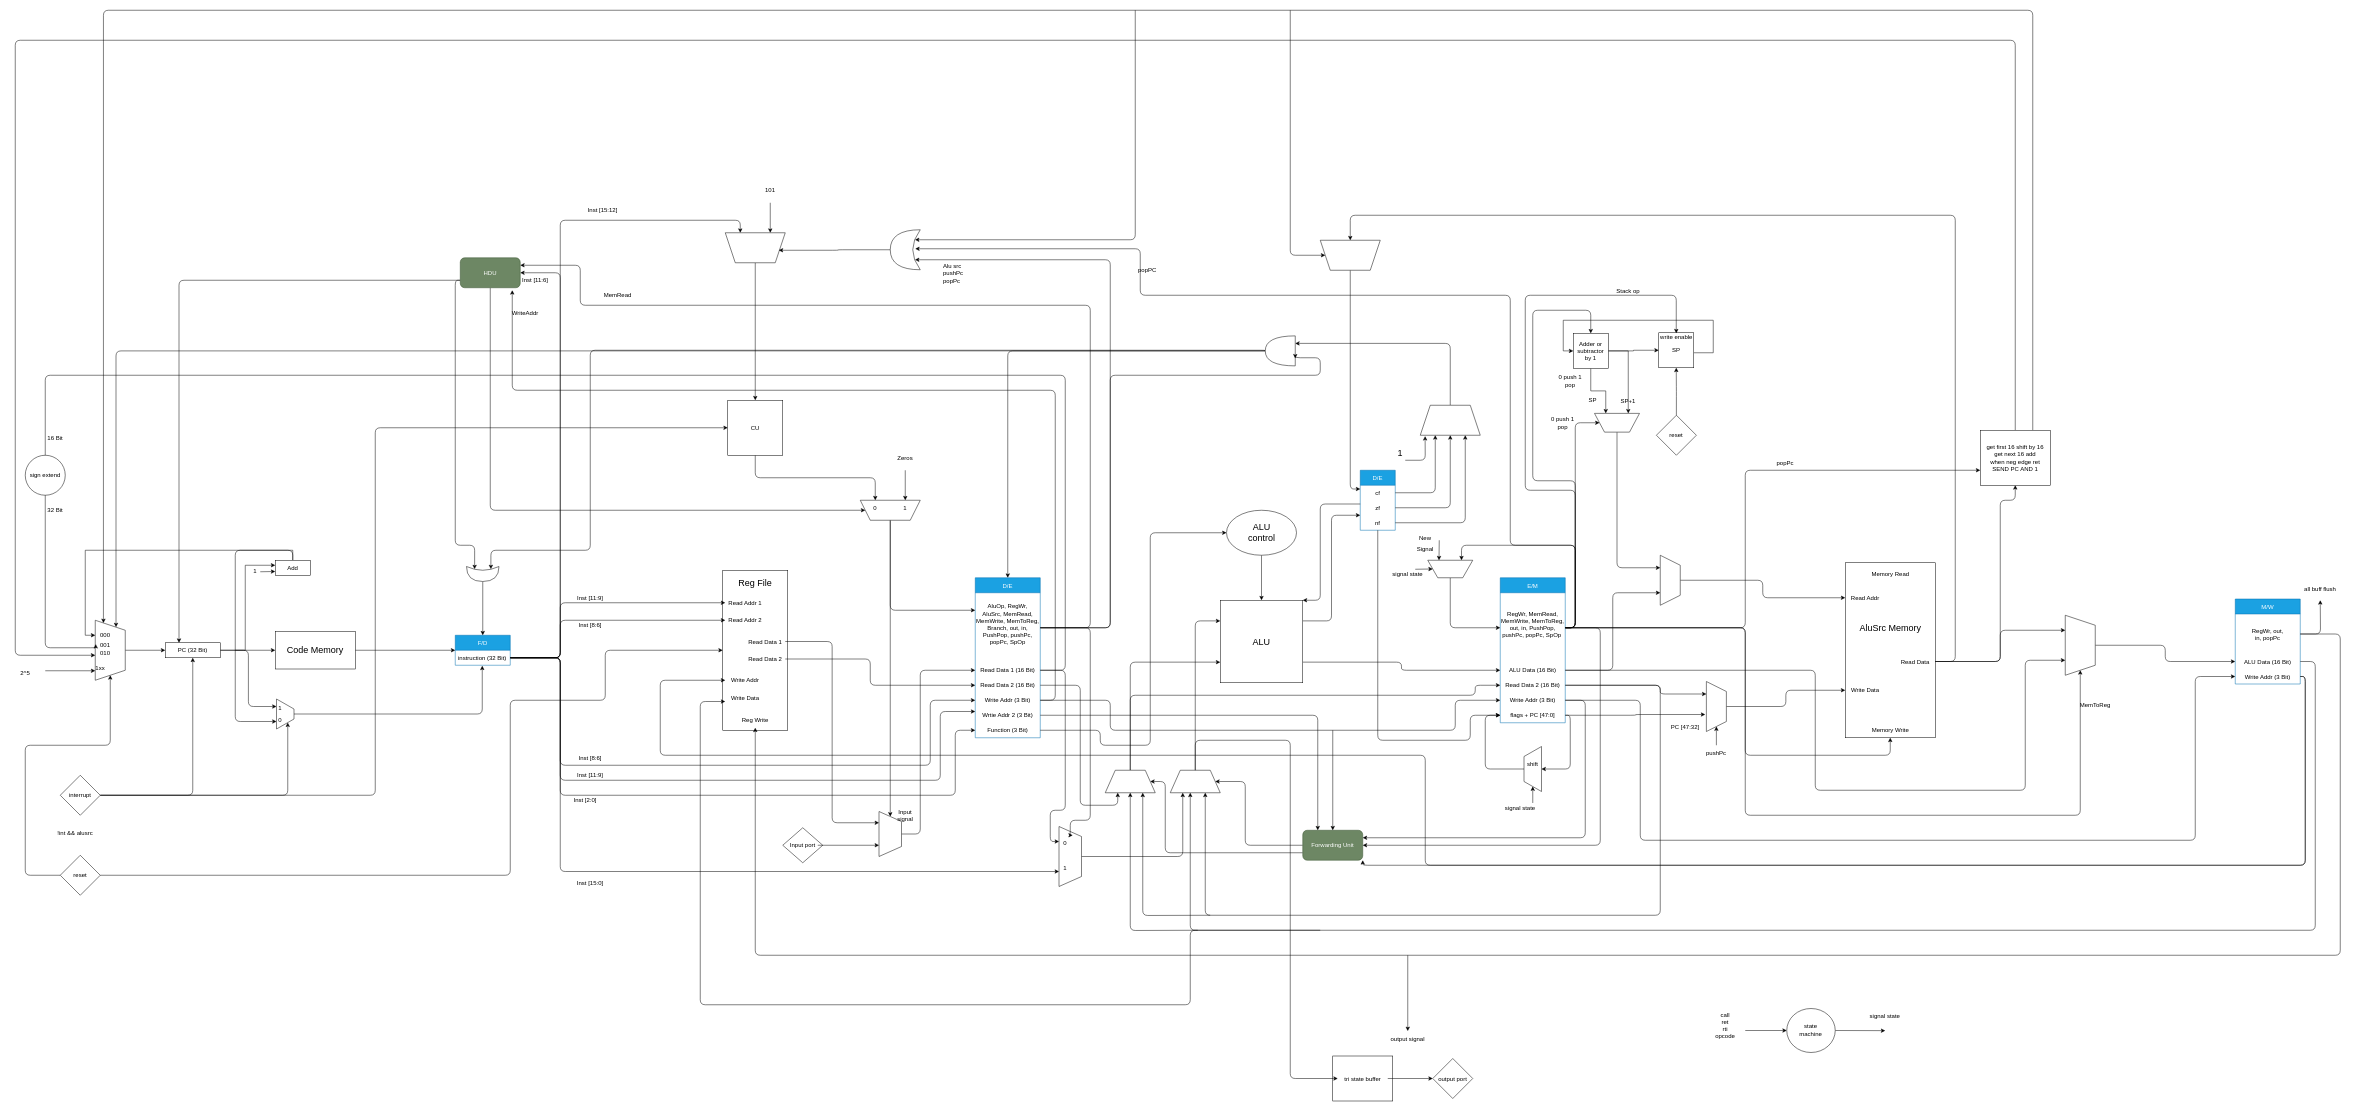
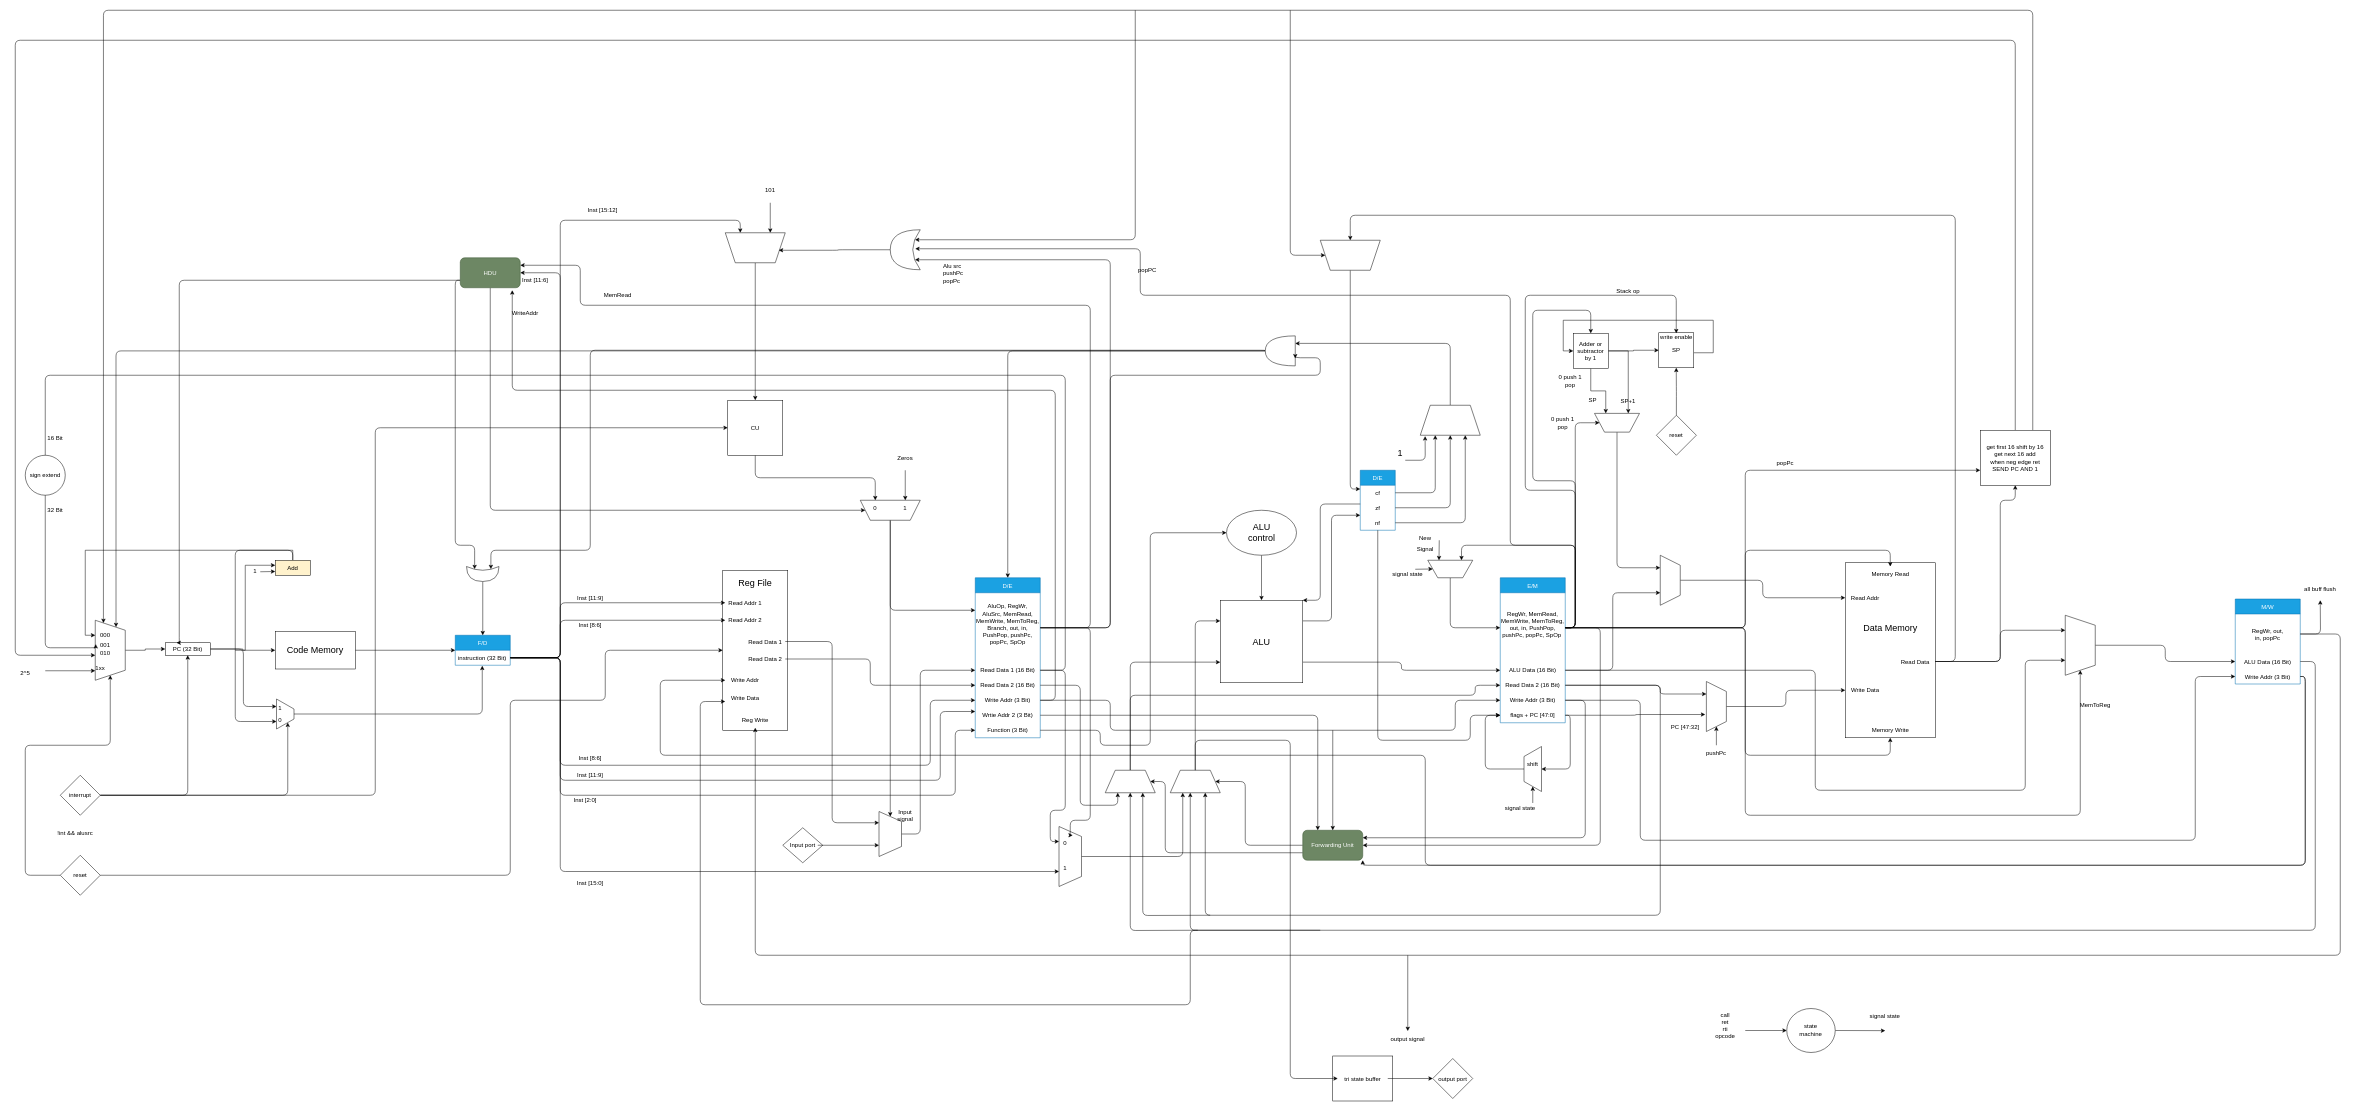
edge "RegWr, MemRead, MemWrite, MemToReg, out, in, PushPop, pushPc, popPc, SpOp" -> "Memory Read": added
node "Add": fillcolor #ffffff -> #fff2cc
node "AluSrc Memory": label "AluSrc Memory" -> "Data Memory"
node "PC (32 Bit)": size 55x15 -> 45x13
